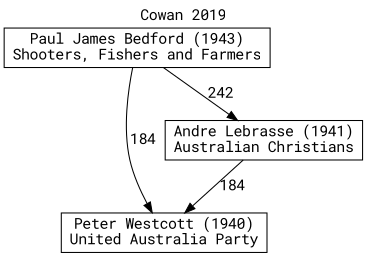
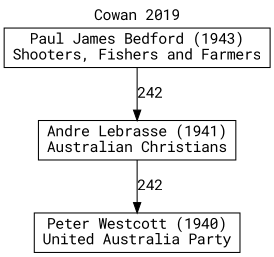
edge "Paul James Bedford (1943) Shooters, Fishers and Farmers" -> "Peter Westcott (1940) United Australia Party": removed, label "184"
edge "Andre Lebrasse (1941) Australian Christians" -> "Peter Westcott (1940) United Australia Party": label "184" -> "242"
